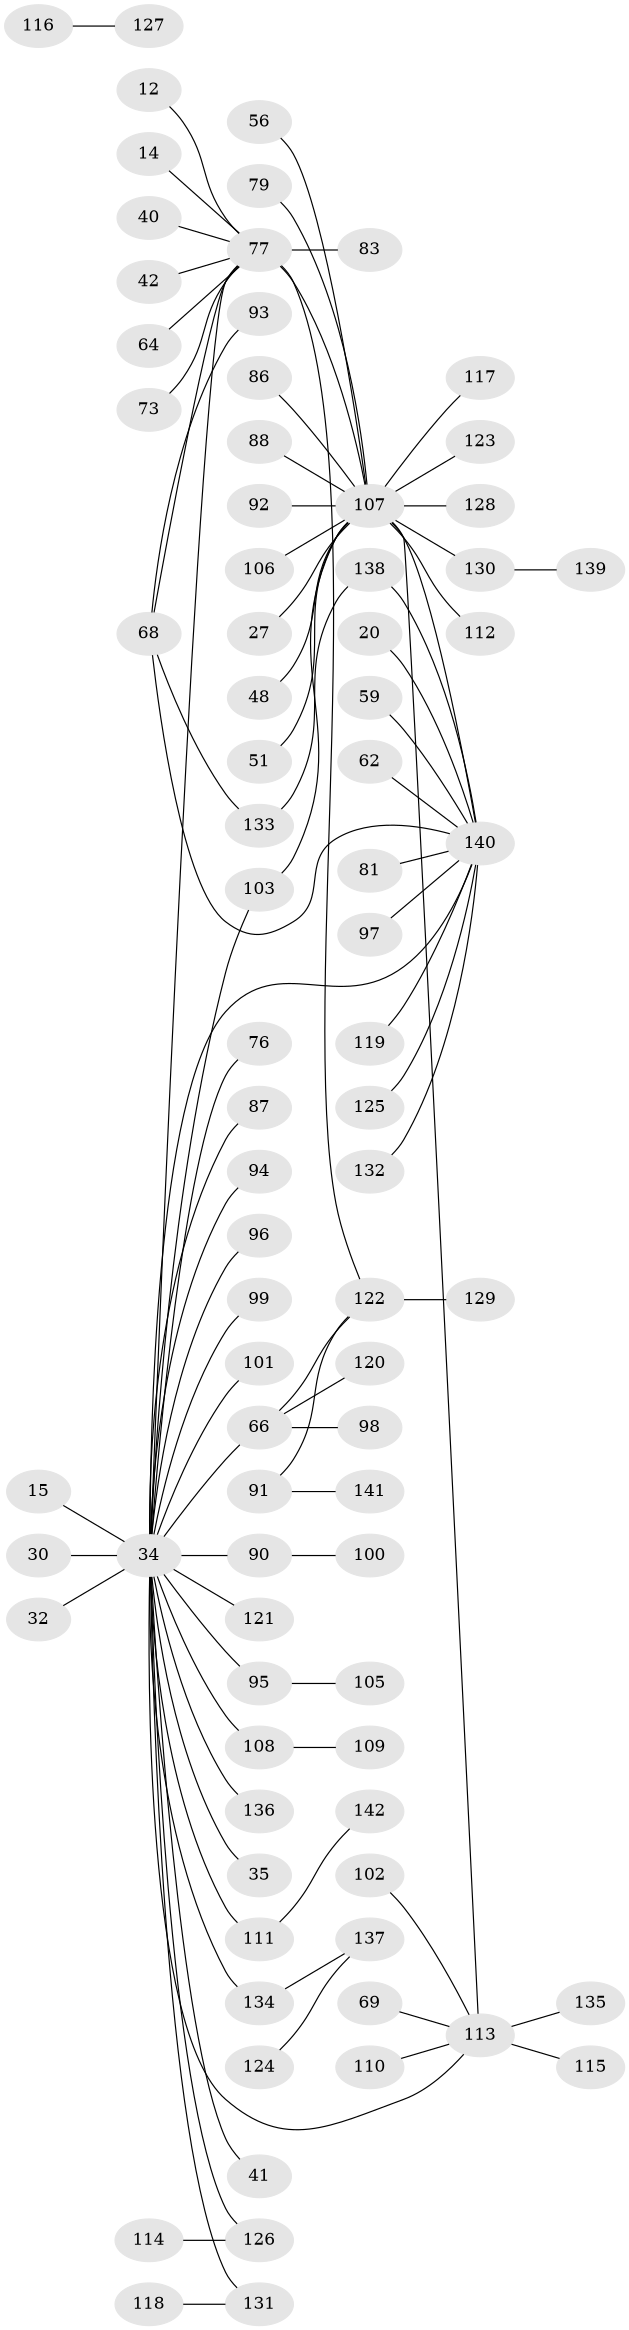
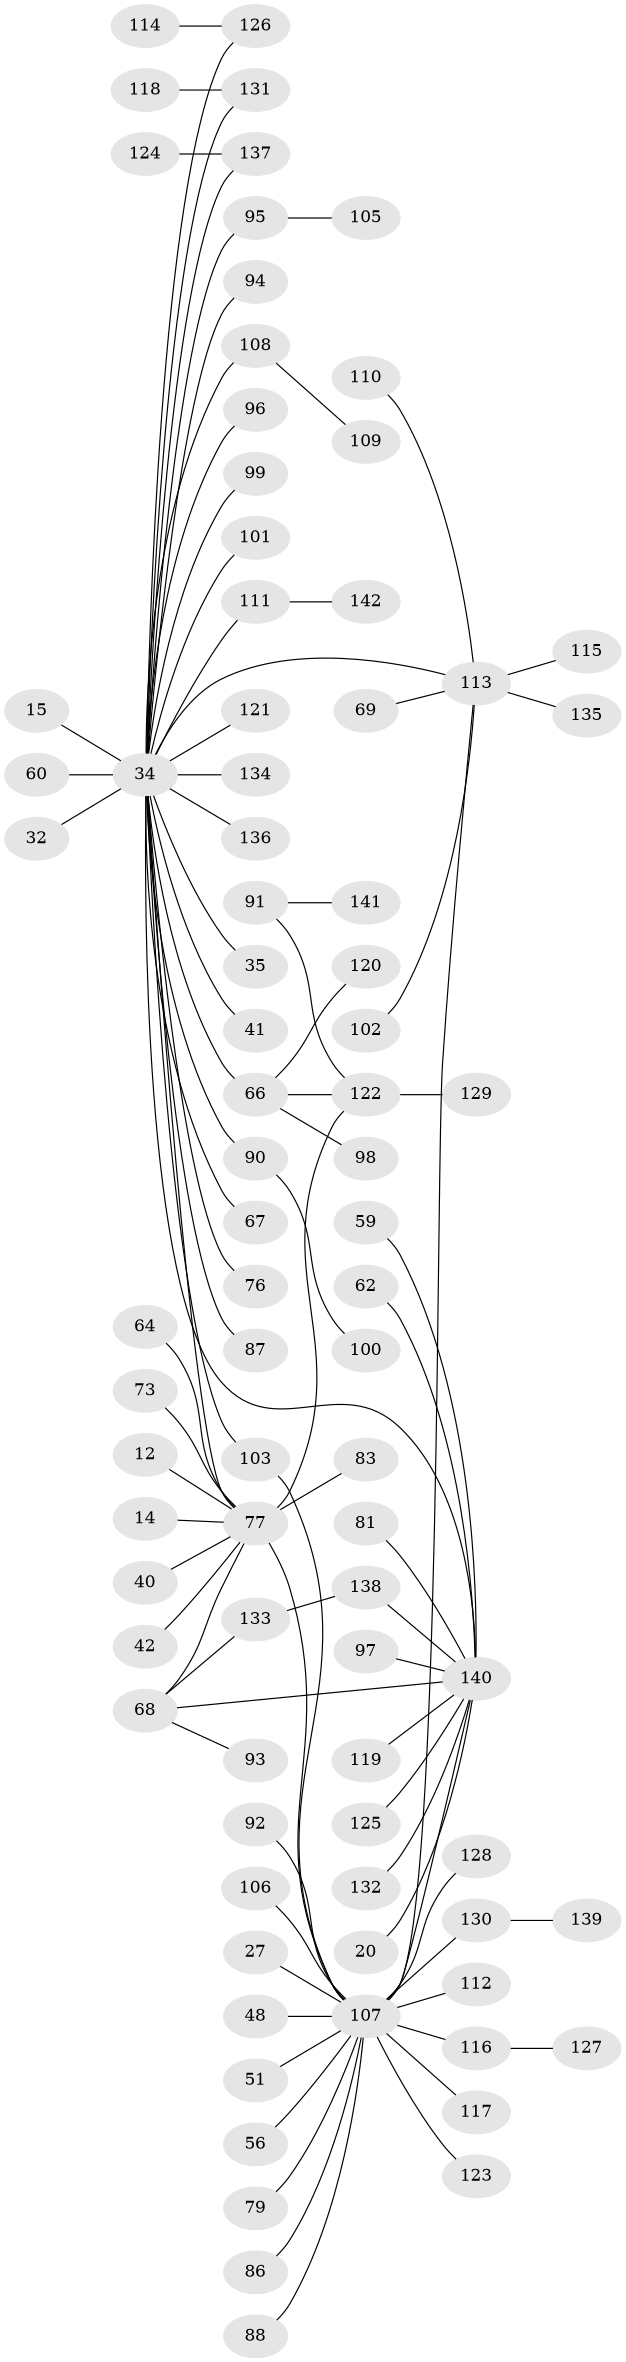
node "67": added
node "30": label "30" -> "60"
edge "137" -- "134": now "137" -- "34"
edge "107" -- "116": added
